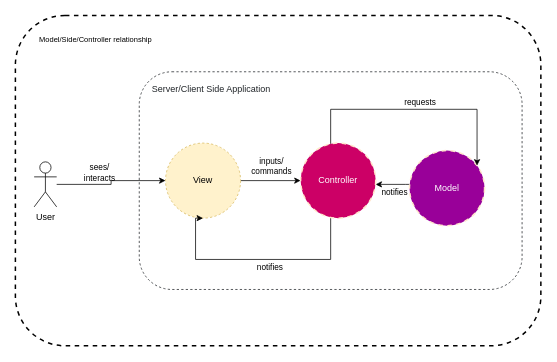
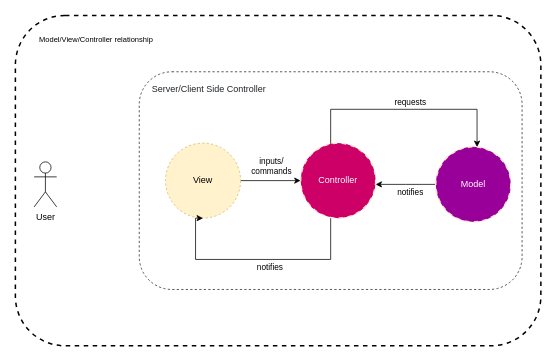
node "Model/Side/Controller relationship": label "Model/Side/Controller relationship" -> "Model/View/Controller relationship"
node "Server/Client Side Application": label "Server/Client Side Application" -> "Server/Client Side Controller"
edge "User" -> "View": removed, label "sees/ interacts"
node "Model": moved (447, 188) -> (473, 184)
